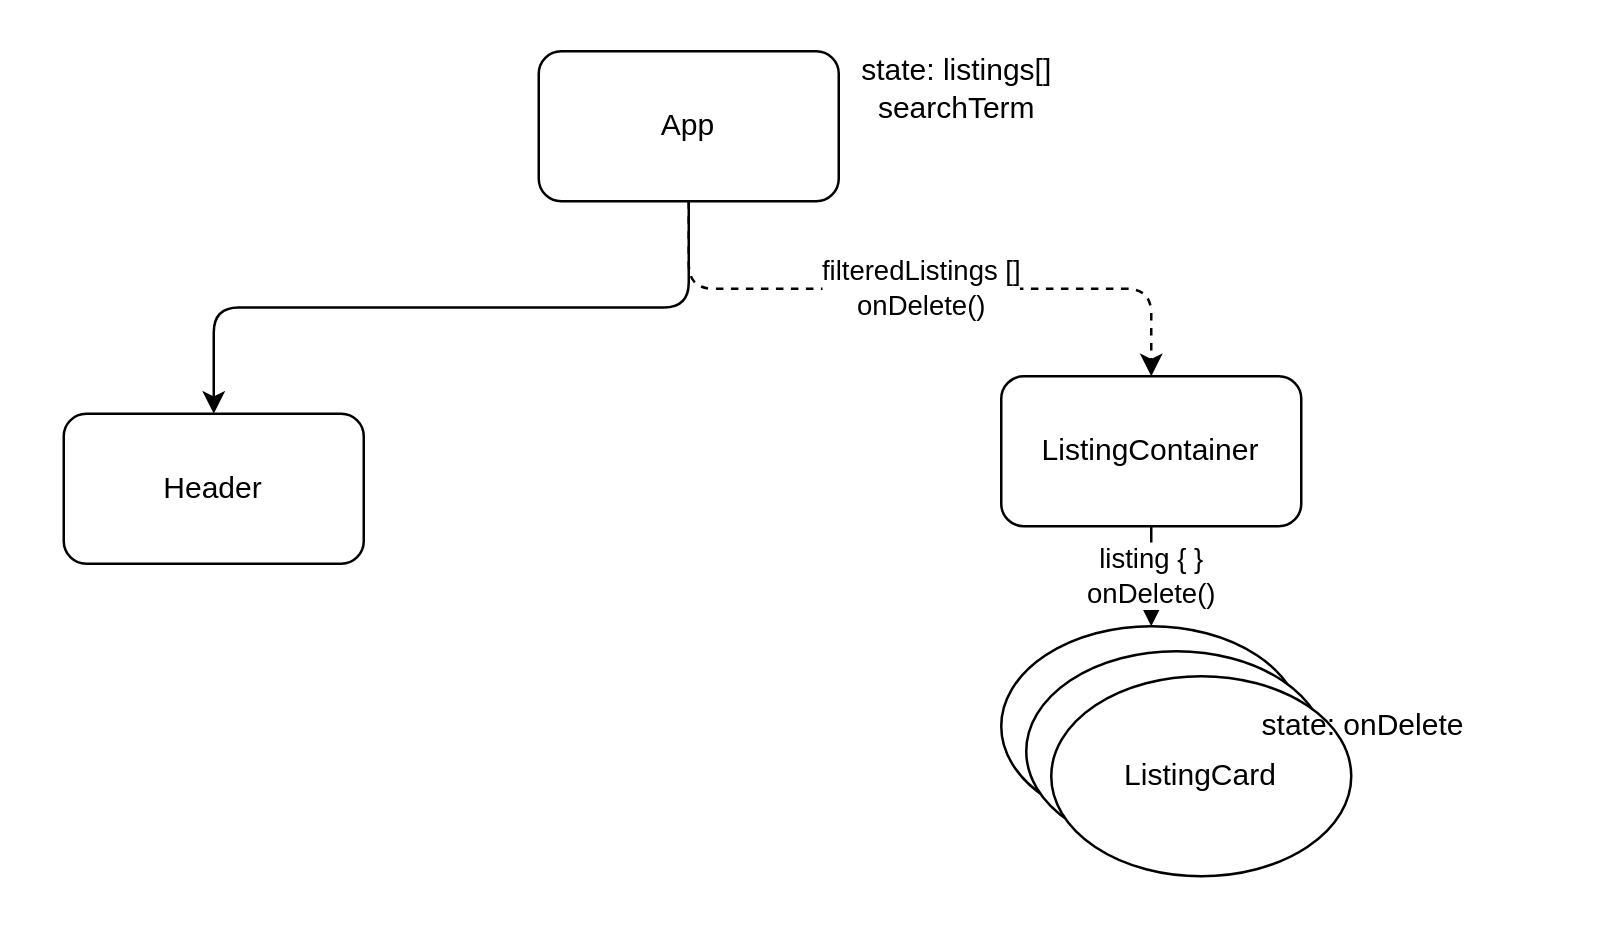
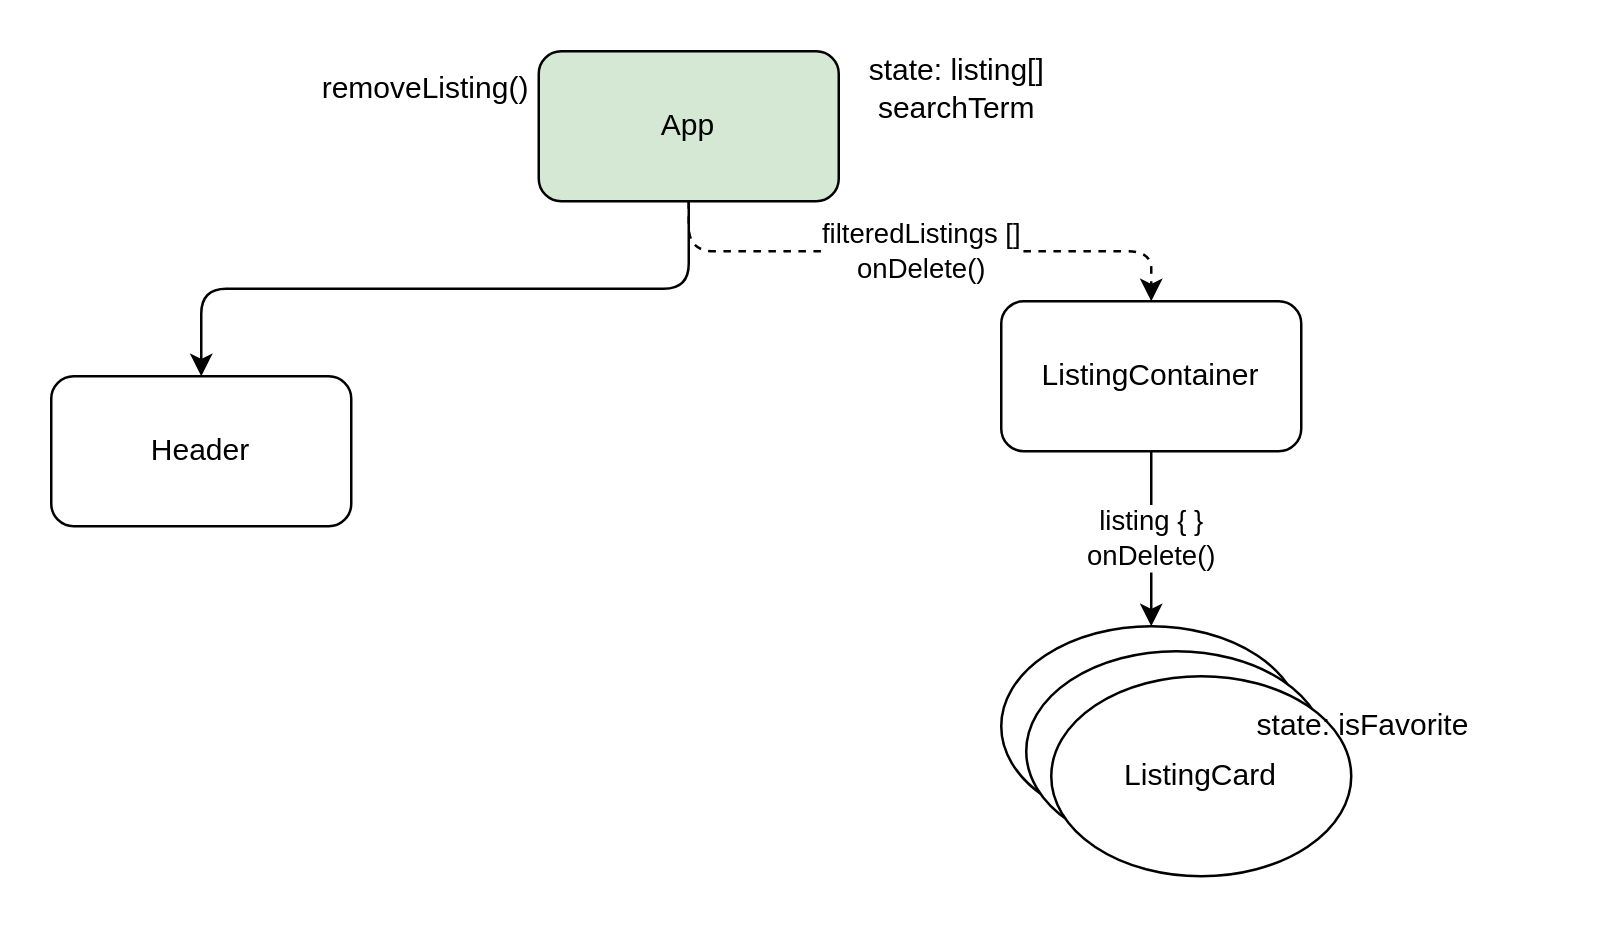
node "removeListing()": added
node "state: listings[] searchTerm": label "state: listings[] searchTerm" -> "state: listing[] searchTerm"
node "App": fillcolor #ffffff -> #d5e8d4
node "ListingContainer": moved (1151, 451) -> (1151, 376)
node "Header": moved (214, 489) -> (201, 451)
node "state: onDelete": label "state: onDelete" -> "state: isFavorite"
